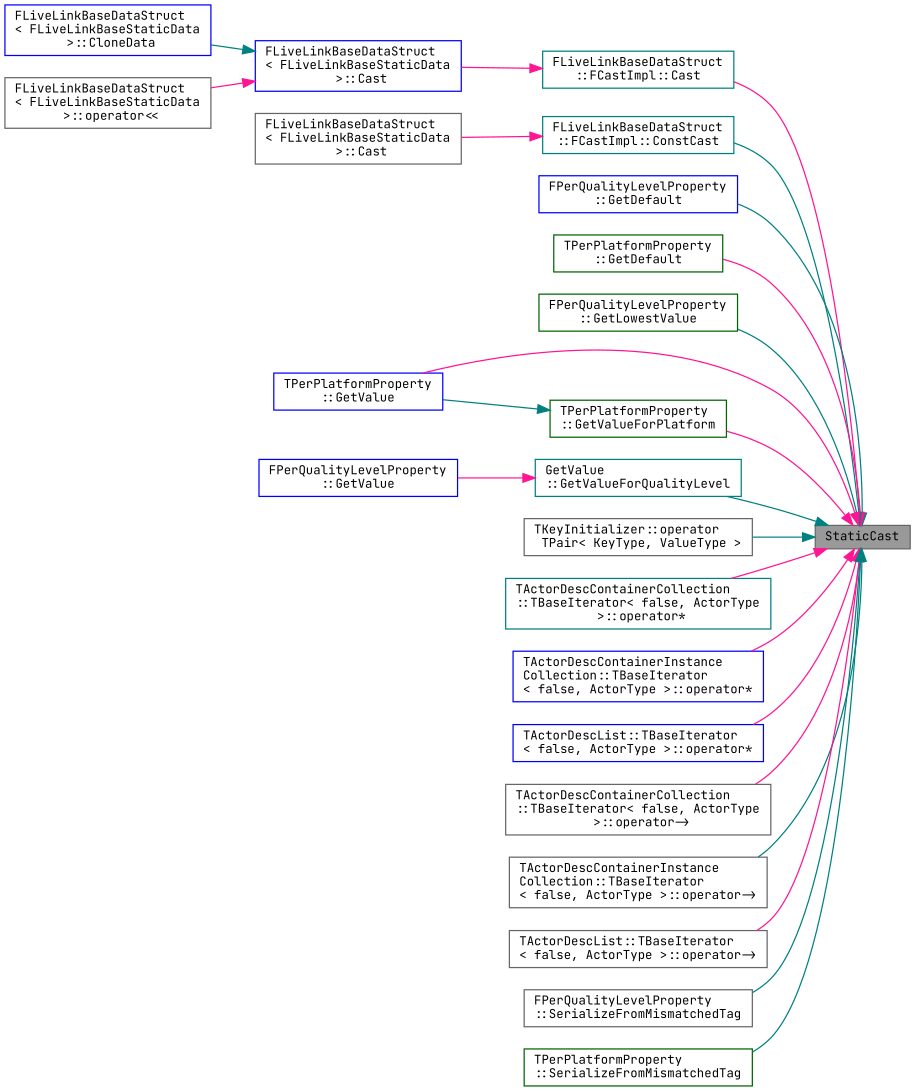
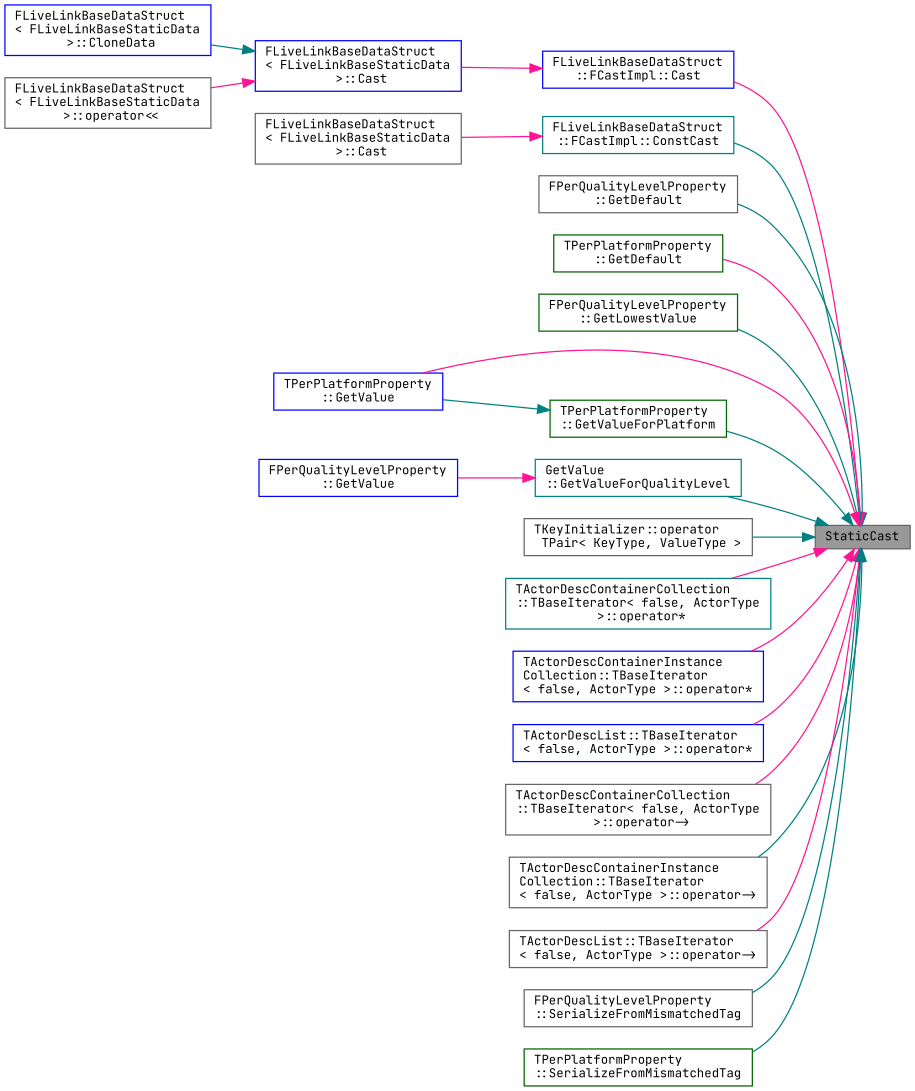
node "FLiveLinkBaseDataStruct ::FCastImpl::Cast": color teal -> blue
node "FPerQualityLevelProperty ::GetDefault": color blue -> gray40
edge "TPerPlatformProperty ::GetValueForPlatform" -> "StaticCast": color deeppink -> teal
